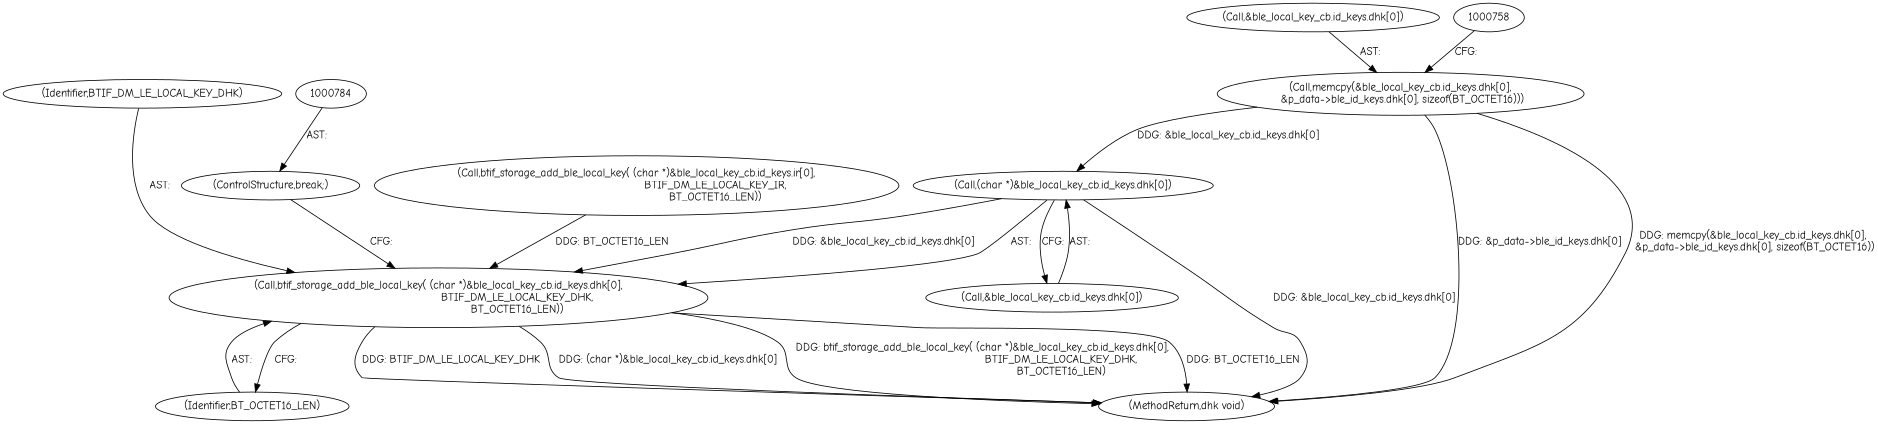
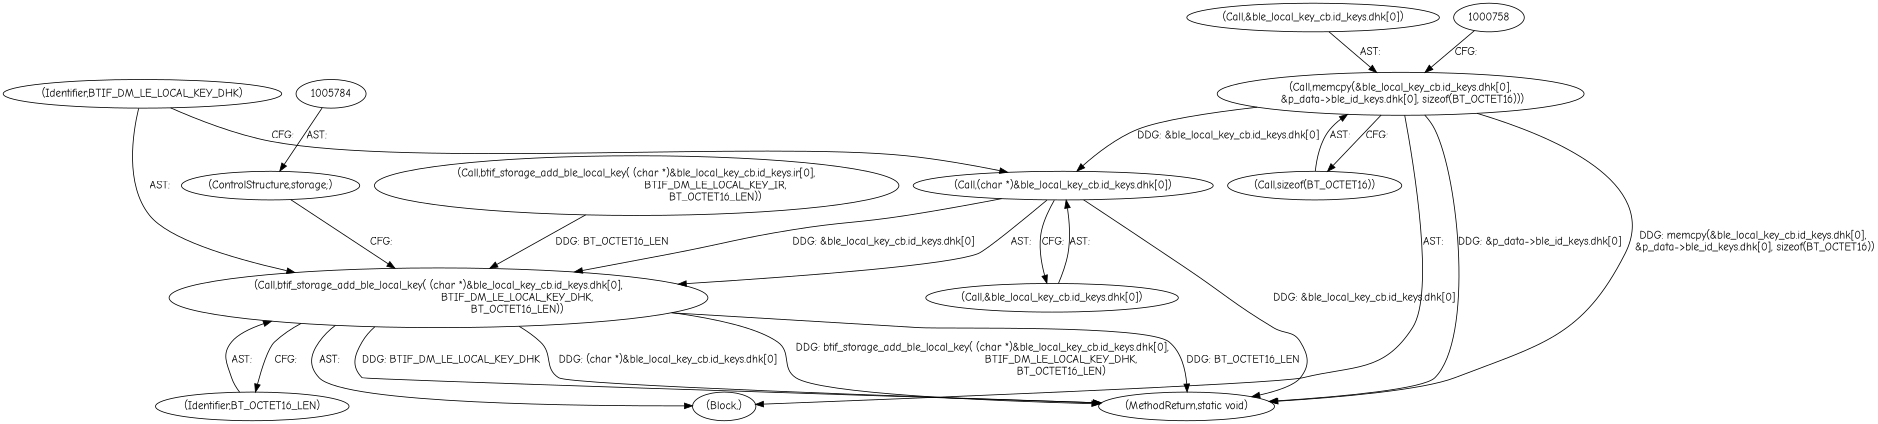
node "1000784": label "1000784" -> "1005784"
edge "(Identifier,BTIF_DM_LE_LOCAL_KEY_DHK)" -> "(Call,(char *)&ble_local_key_cb.id_keys.dhk[0])": added, label "CFG:"
node "(ControlStructure,break;)": label "(ControlStructure,break;)" -> "(ControlStructure,storage;)"
node "(Call,sizeof(BT_OCTET16))": added
node "(Block,)": added
node "(MethodReturn,dhk void)": label "(MethodReturn,dhk void)" -> "(MethodReturn,static void)"
